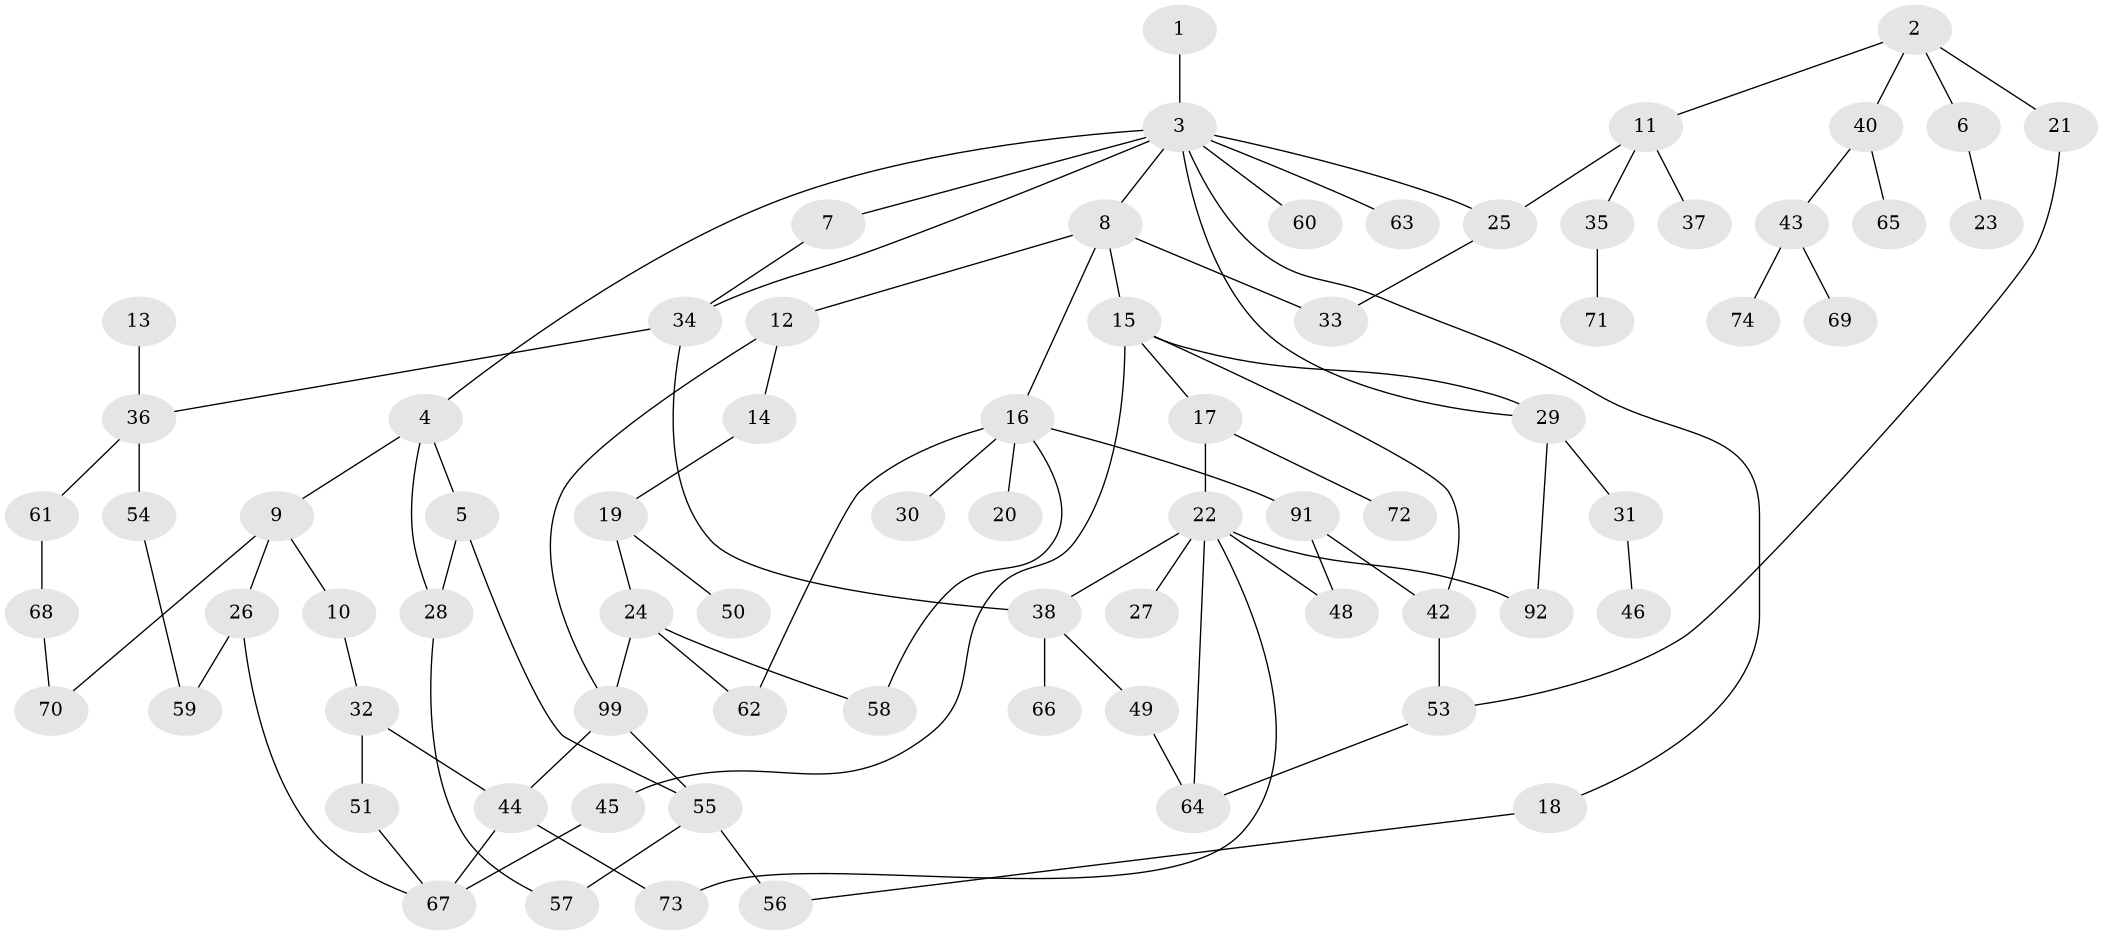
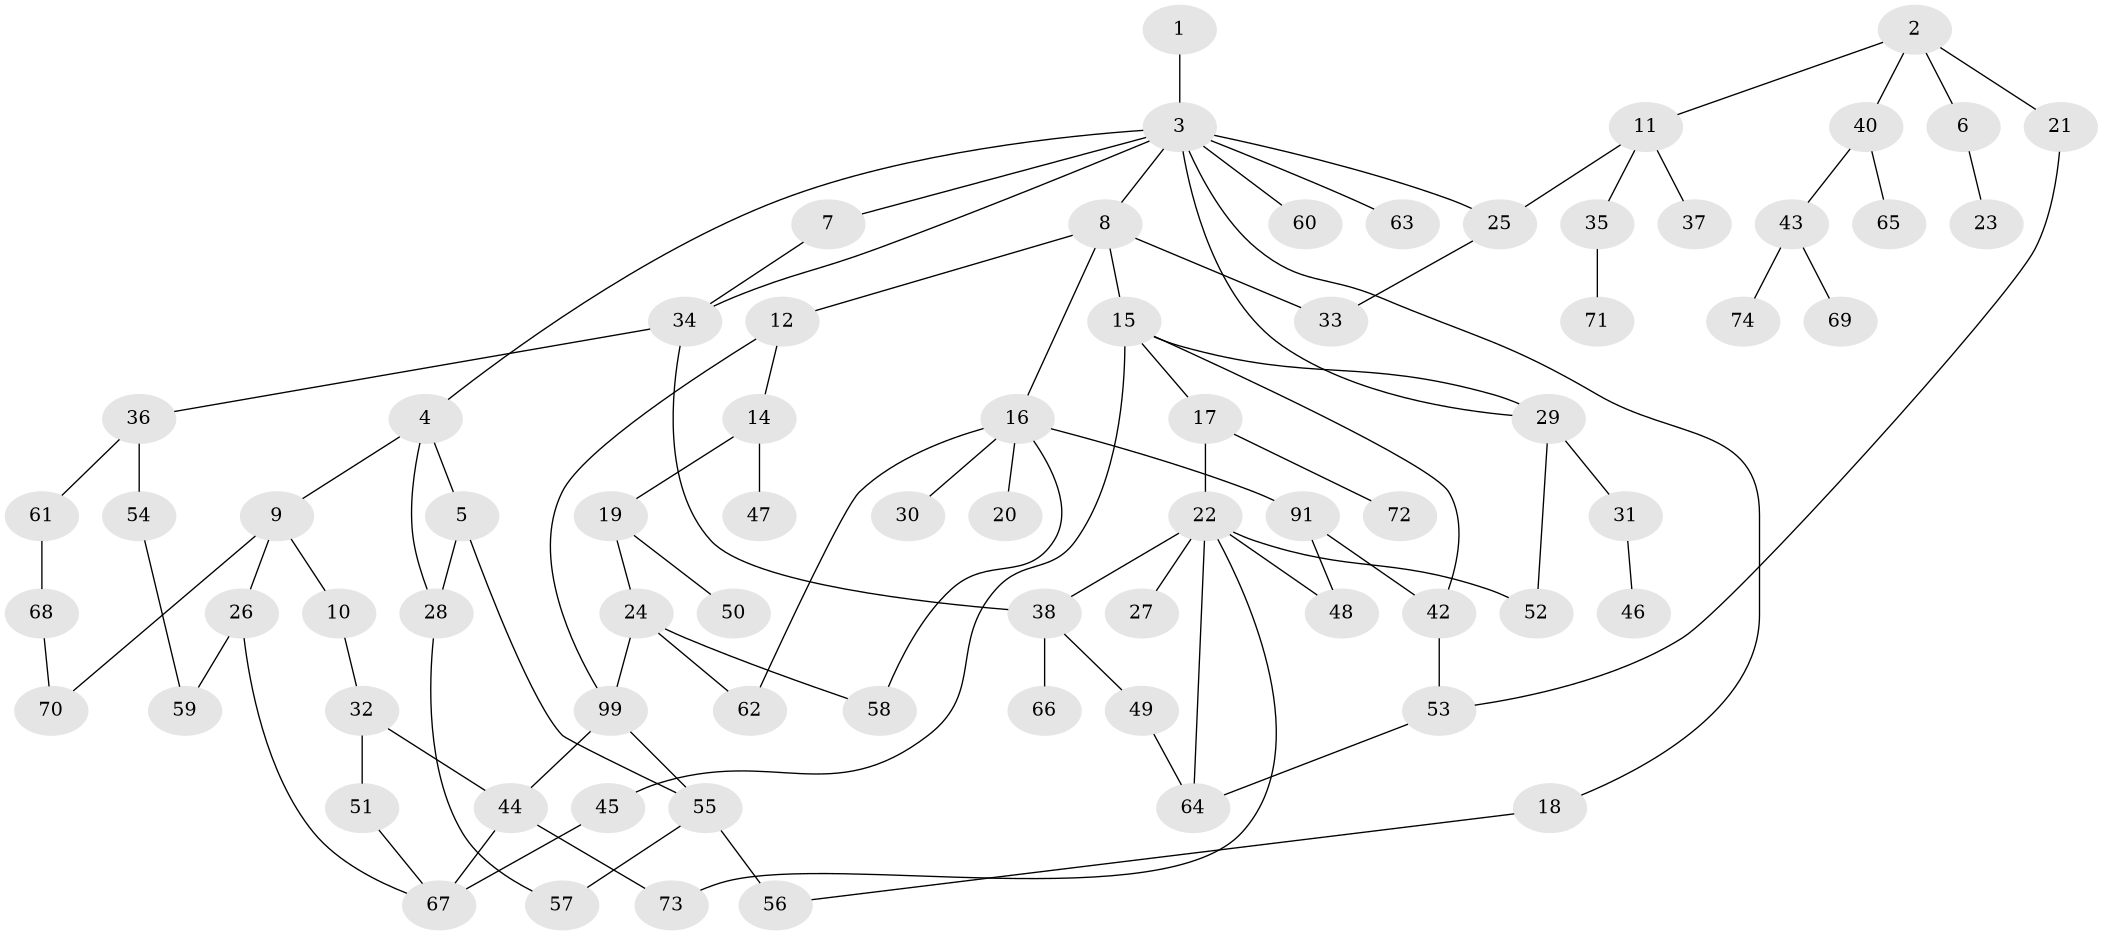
node "13": removed
node "47": added
node "92": label "92" -> "52"
